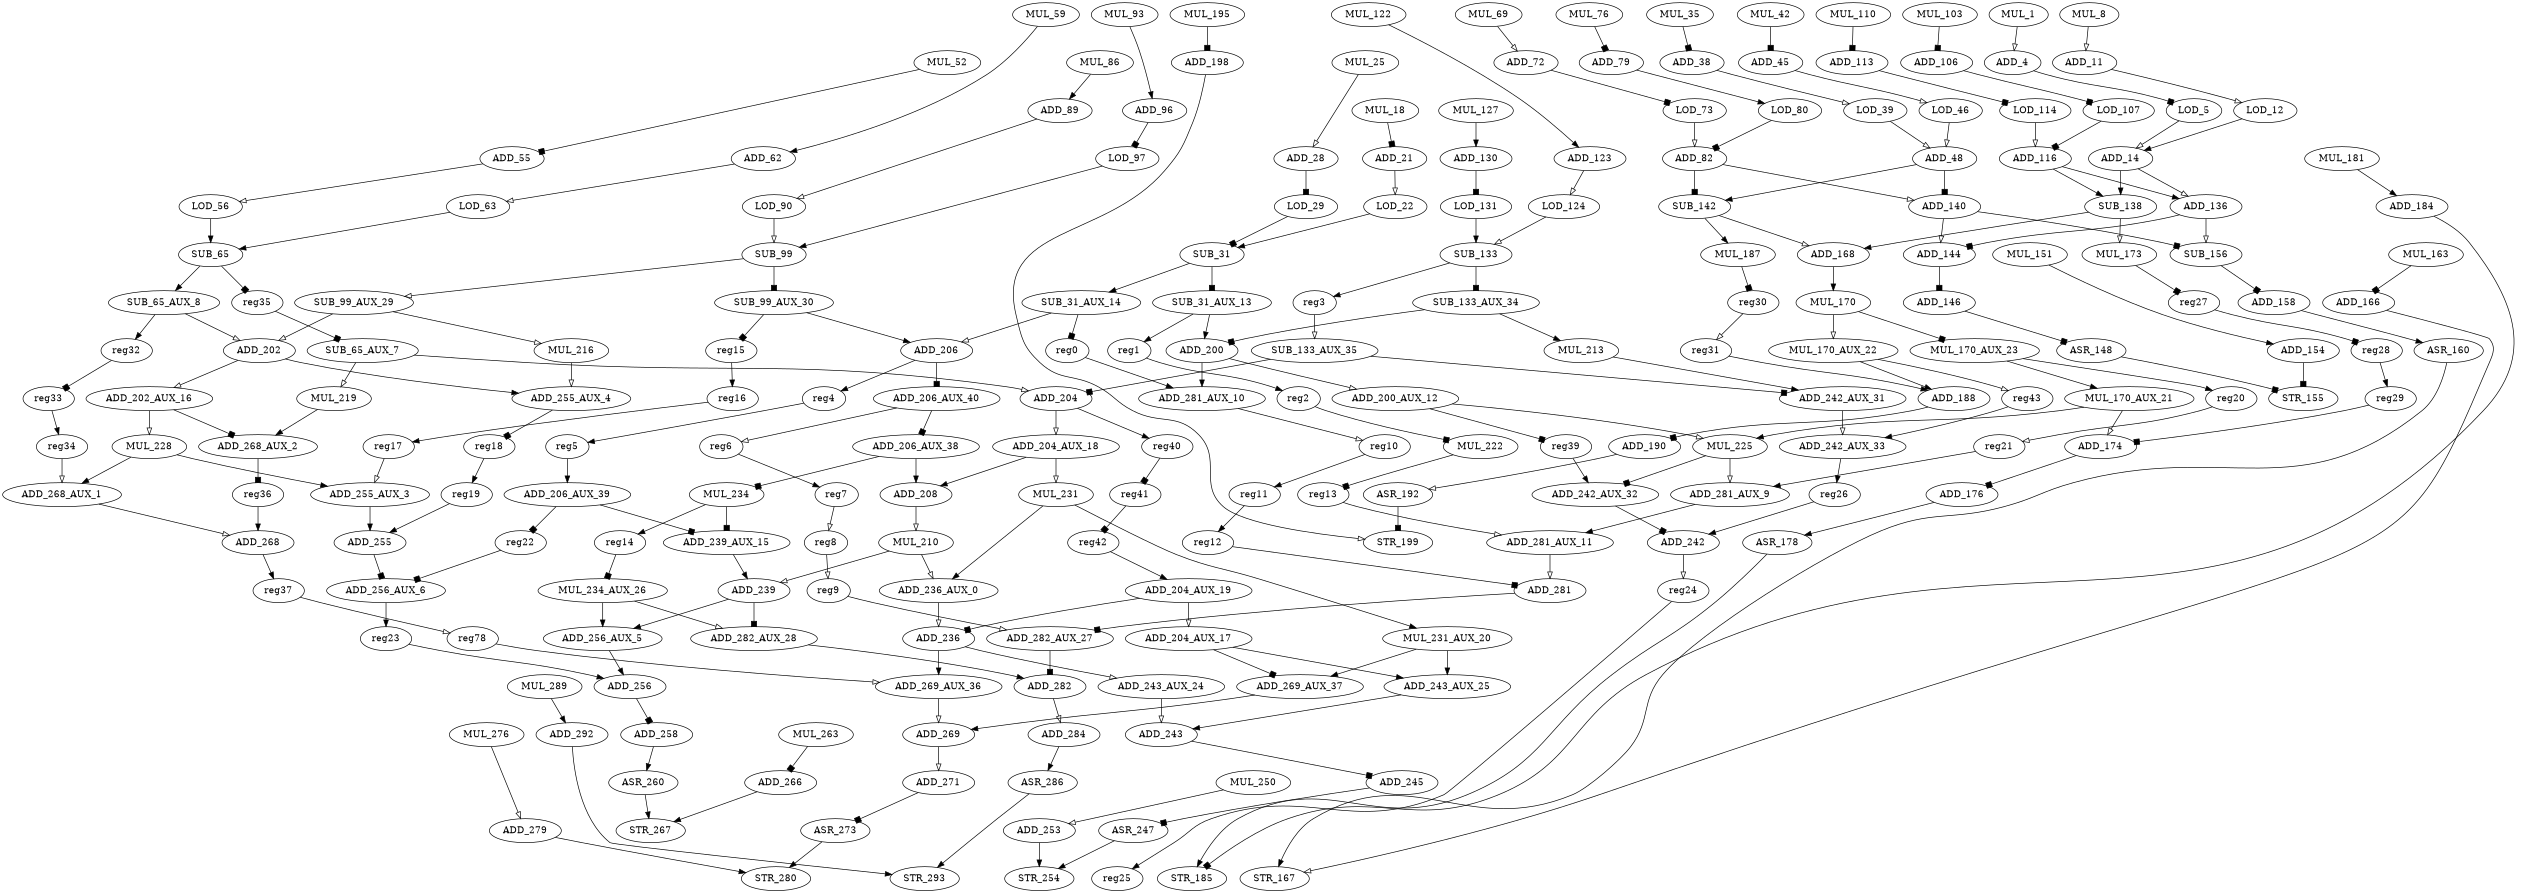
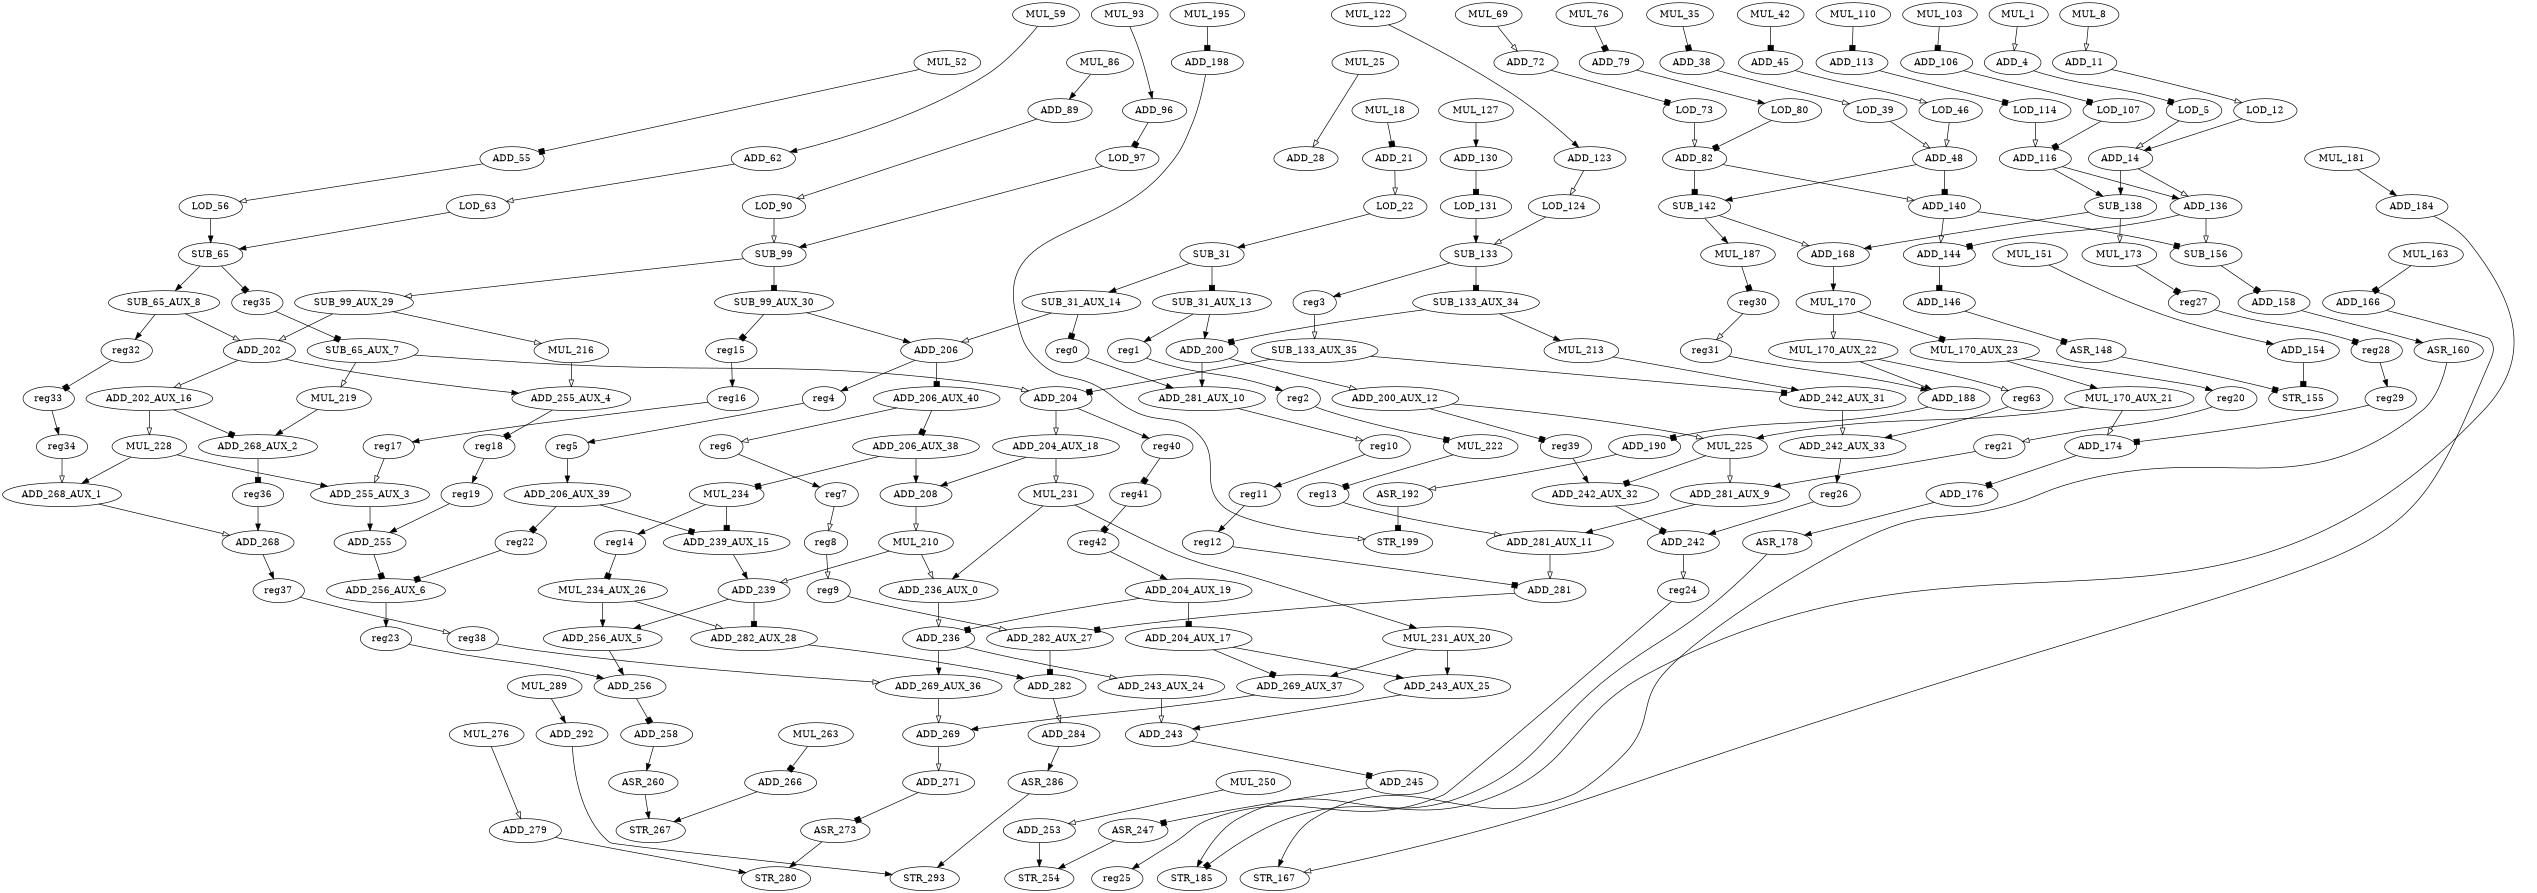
node "LOD_29": removed
node "reg43": label "reg43" -> "reg63"
edge "ADD_204_AUX_19" -> "ADD_204_AUX_17": arrowhead onormal -> box
node "reg78": label "reg78" -> "reg38"
